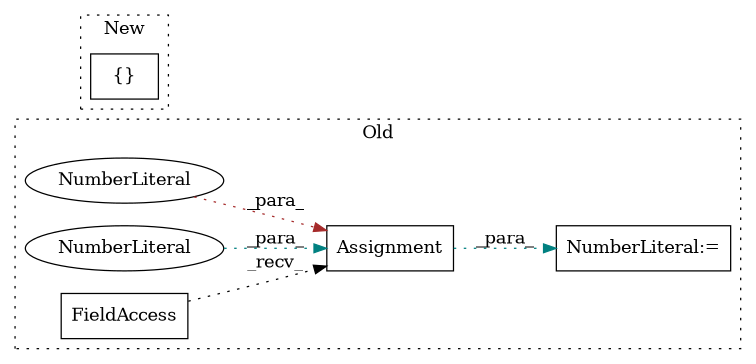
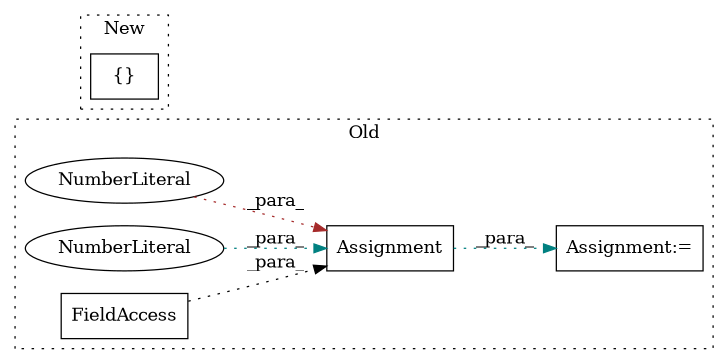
node "NumberLiteral:=": label "NumberLiteral:=" -> "Assignment:="
edge "FieldAccess" -> "Assignment": label "_recv_" -> "_para_"
